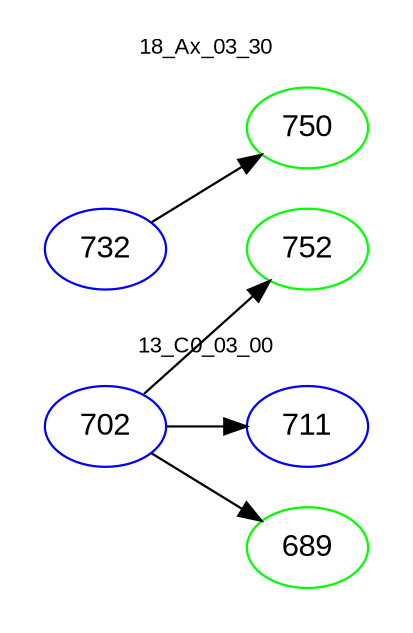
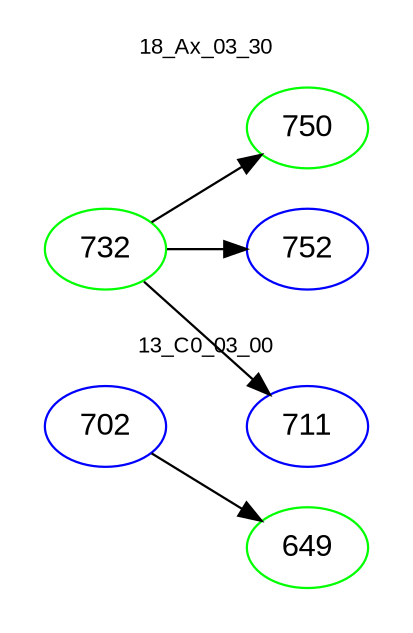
node "732": color blue -> green
node "752": color green -> blue
edge "702" -> "752": now "732" -> "752"
edge "702" -> "711": now "732" -> "711"
node "689": label "689" -> "649"
